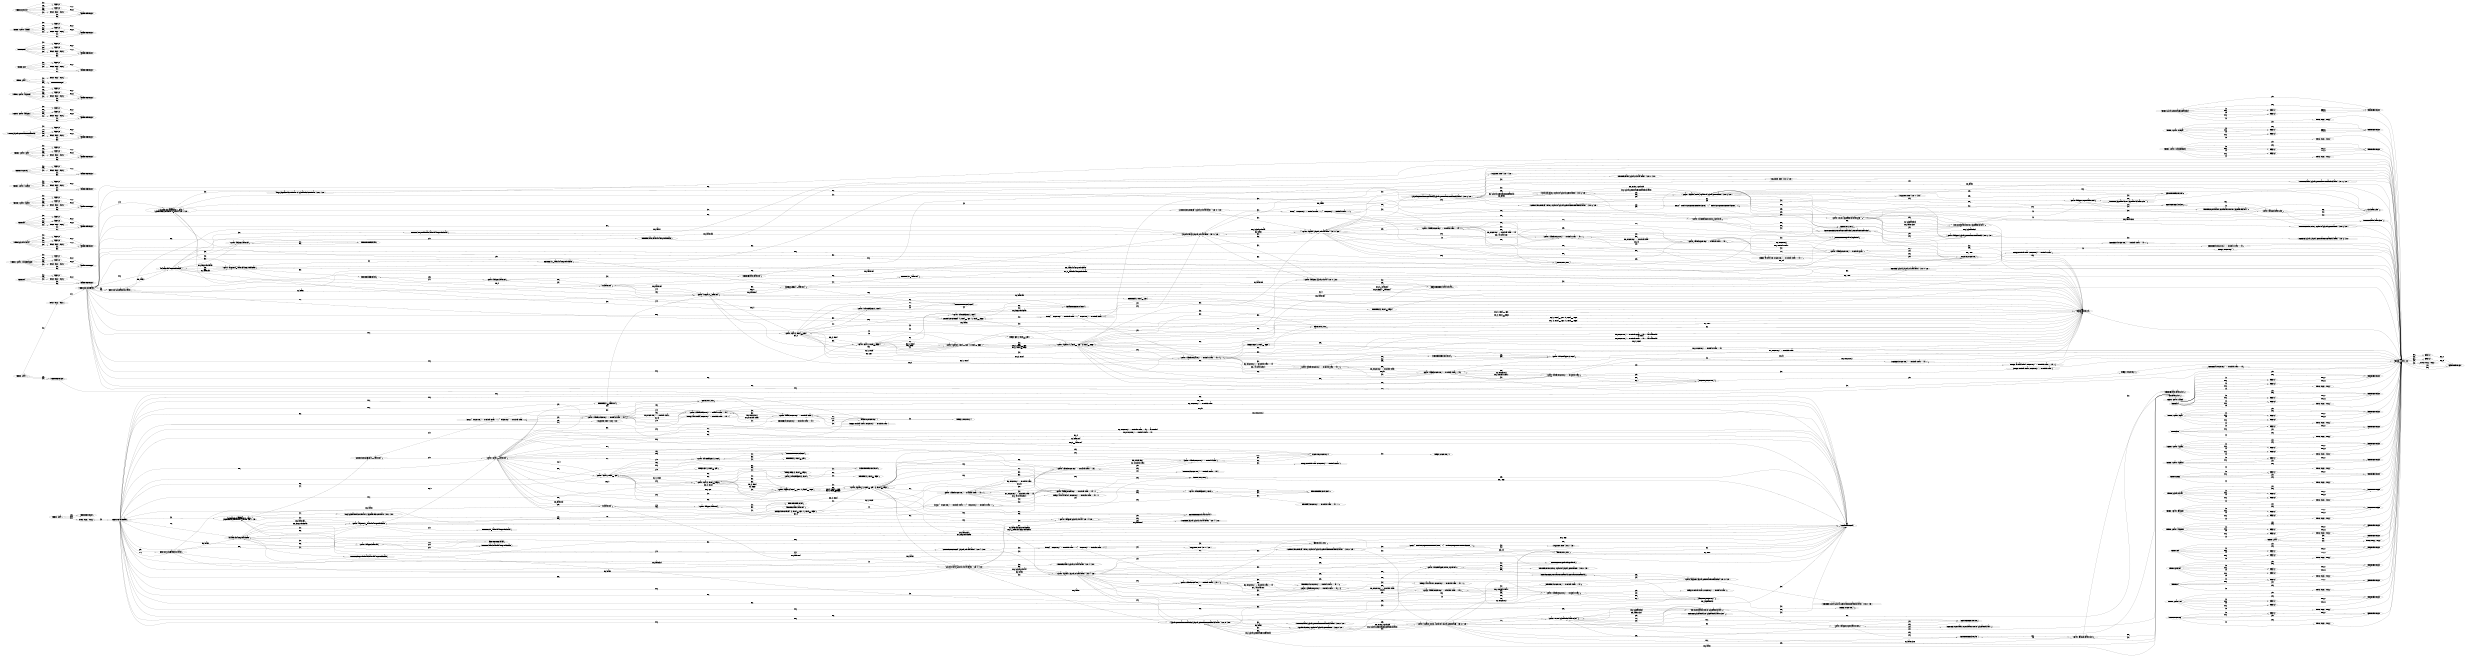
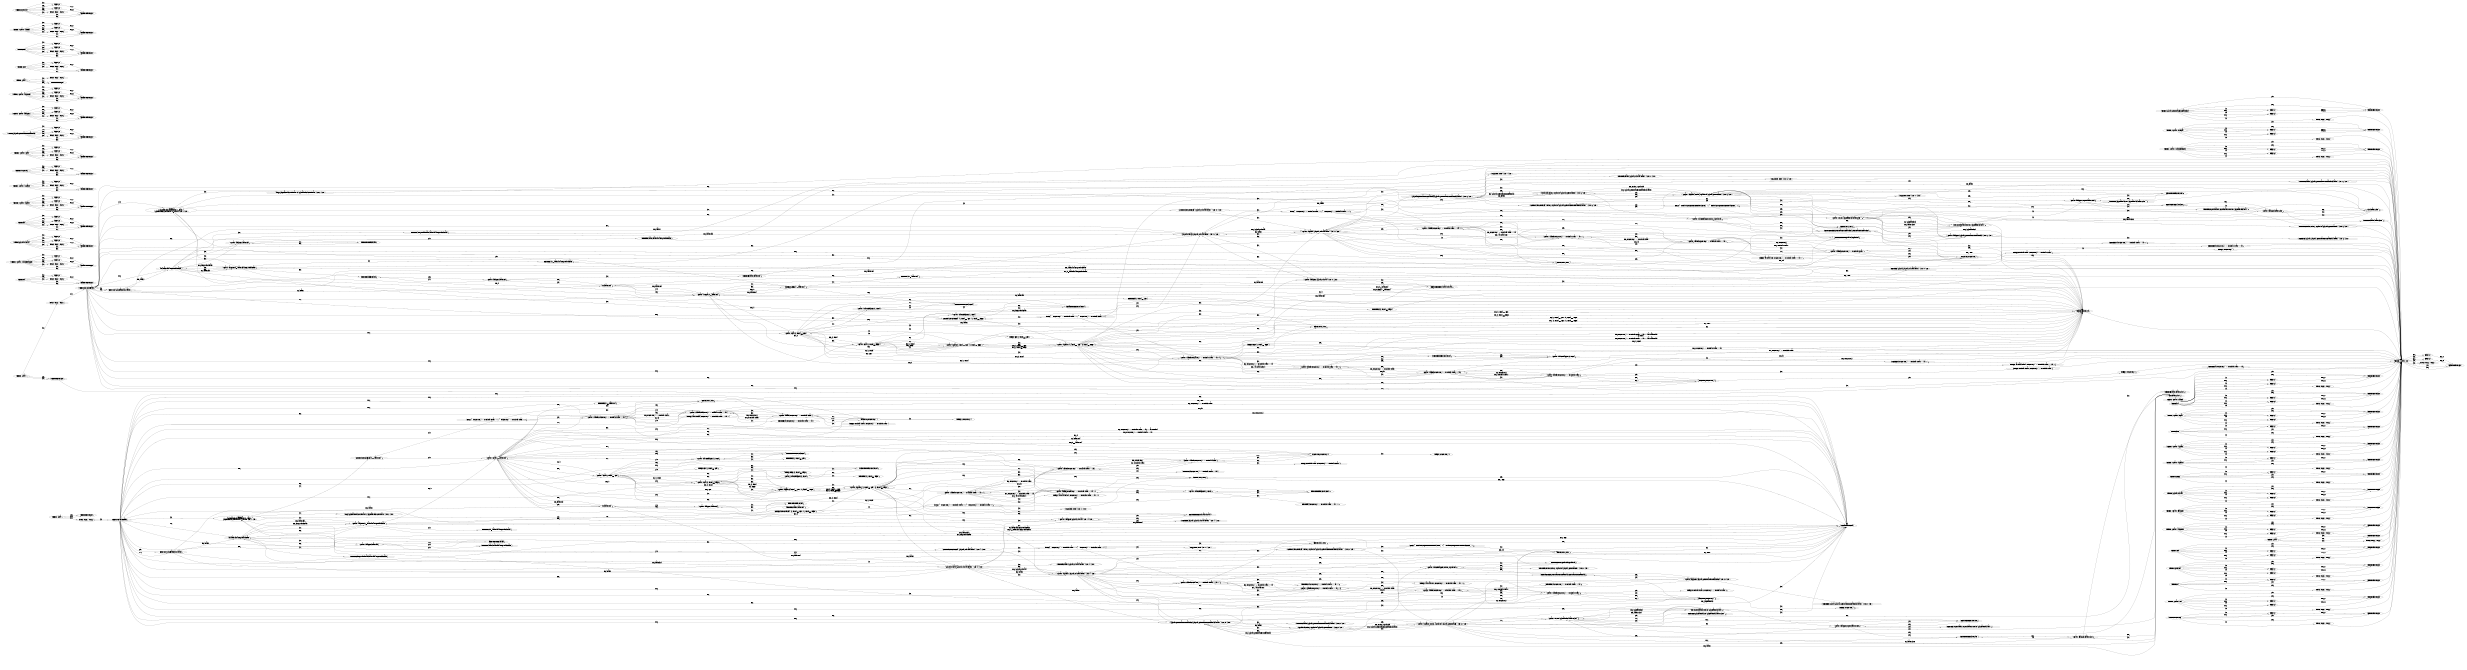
edge "(IDENTIFIER,it,it == headers.end())" -> "(<operator>.notEquals,it != headers.end())": now "(DCHECK,DCHECK(it != headers.end()))" -> "(<operator>.notEquals,it != headers.end())"
edge "(<operator>.equals,it == headers.end())" -> "(IDENTIFIER,it,it == headers.end())": label "AST: " -> "CFG: "
node "<(LOCAL,Reset : Reset)<SUB>5</SUB>>": removed
node "<(LOCAL,Reset : Reset)<SUB>11</SUB>>": added
node "<(LOCAL,Reset : Reset)<SUB>21</SUB>>": removed
